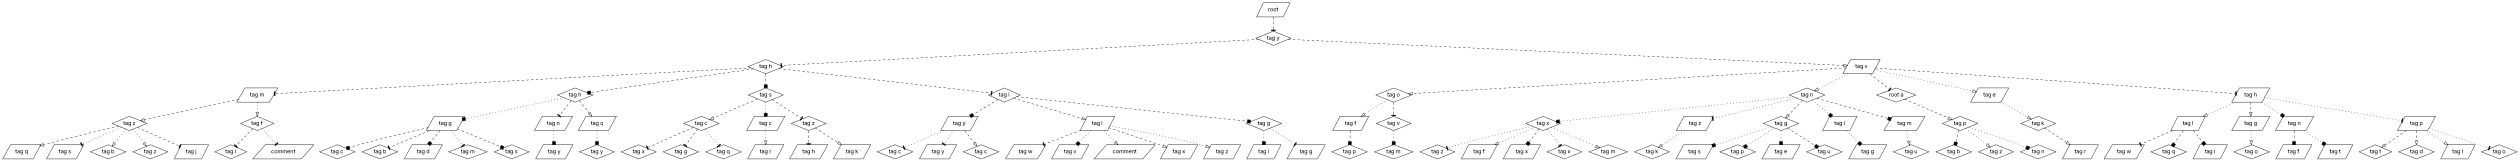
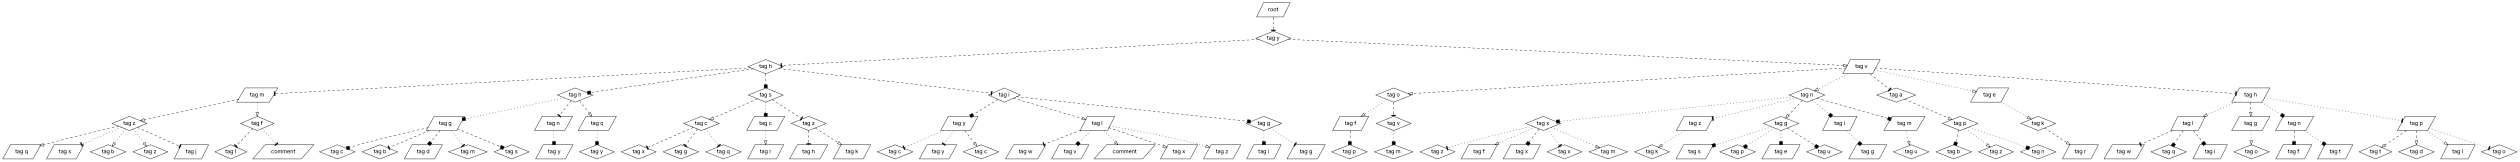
node "root a": label "root a" -> "tag a"
